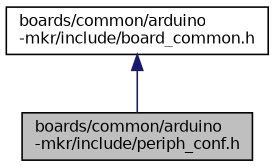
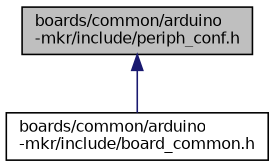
edge "boards/common/arduino -mkr/include/periph_conf.h" -> "boards/common/arduino -mkr/include/board_common.h": reversed
